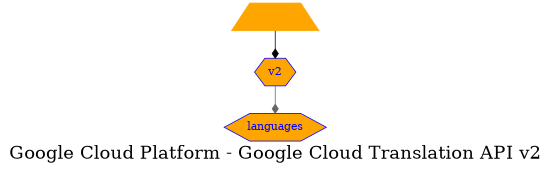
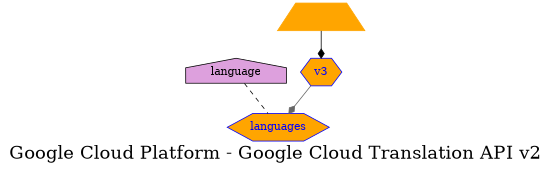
node "language": added
node "v2": label "v2" -> "v3"
